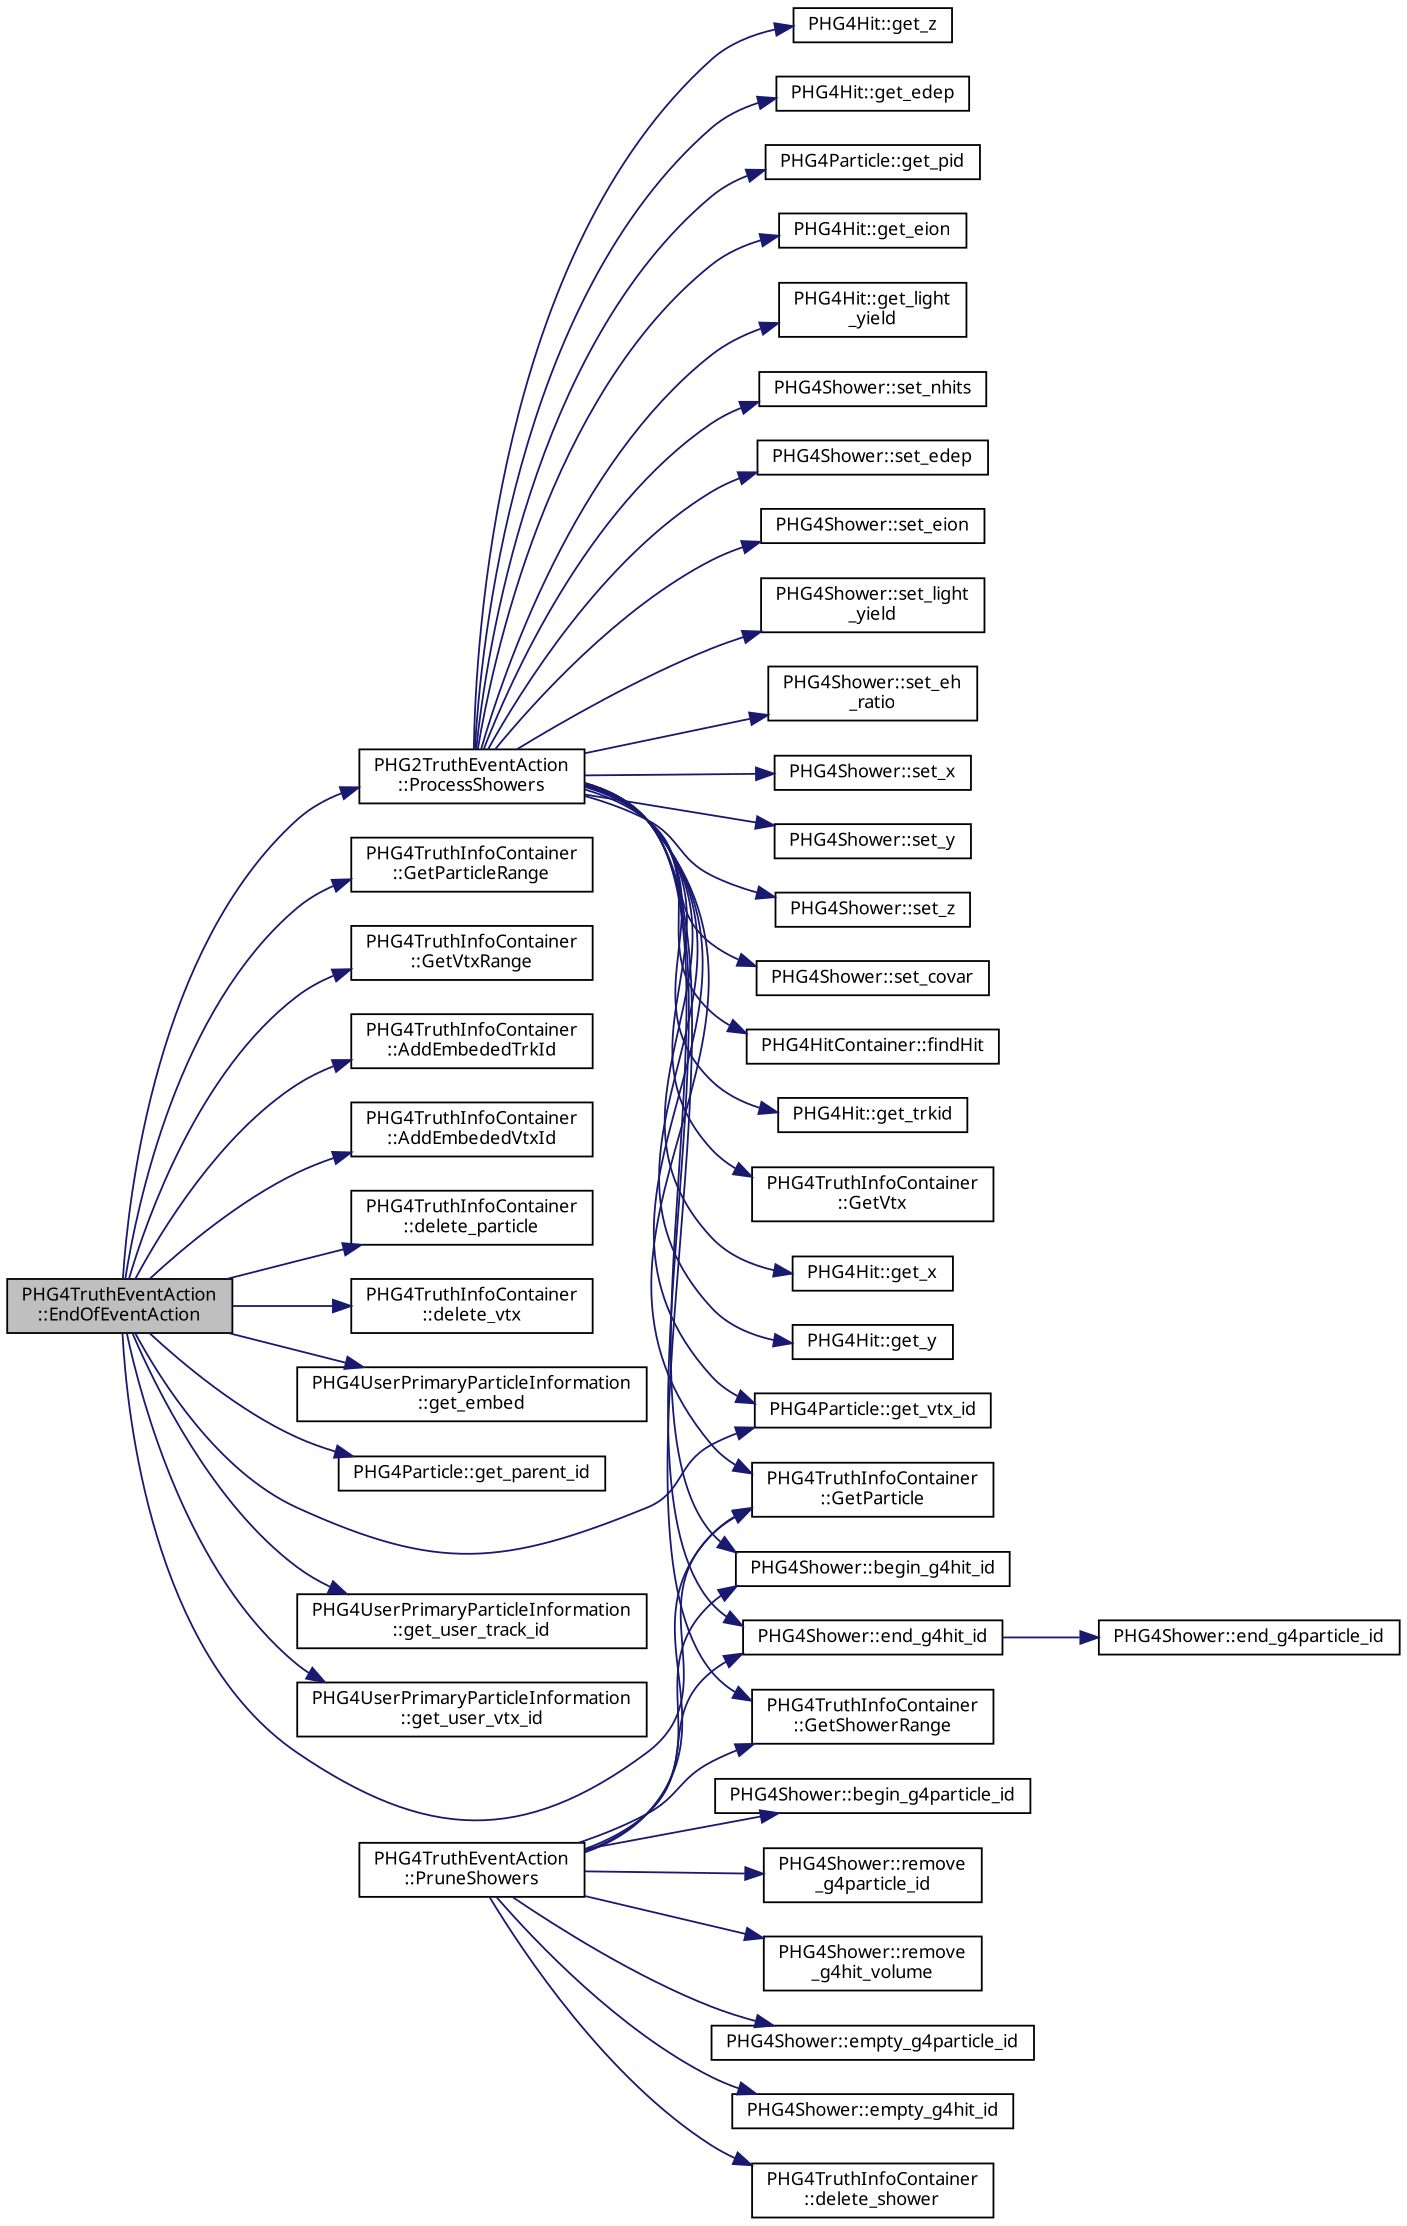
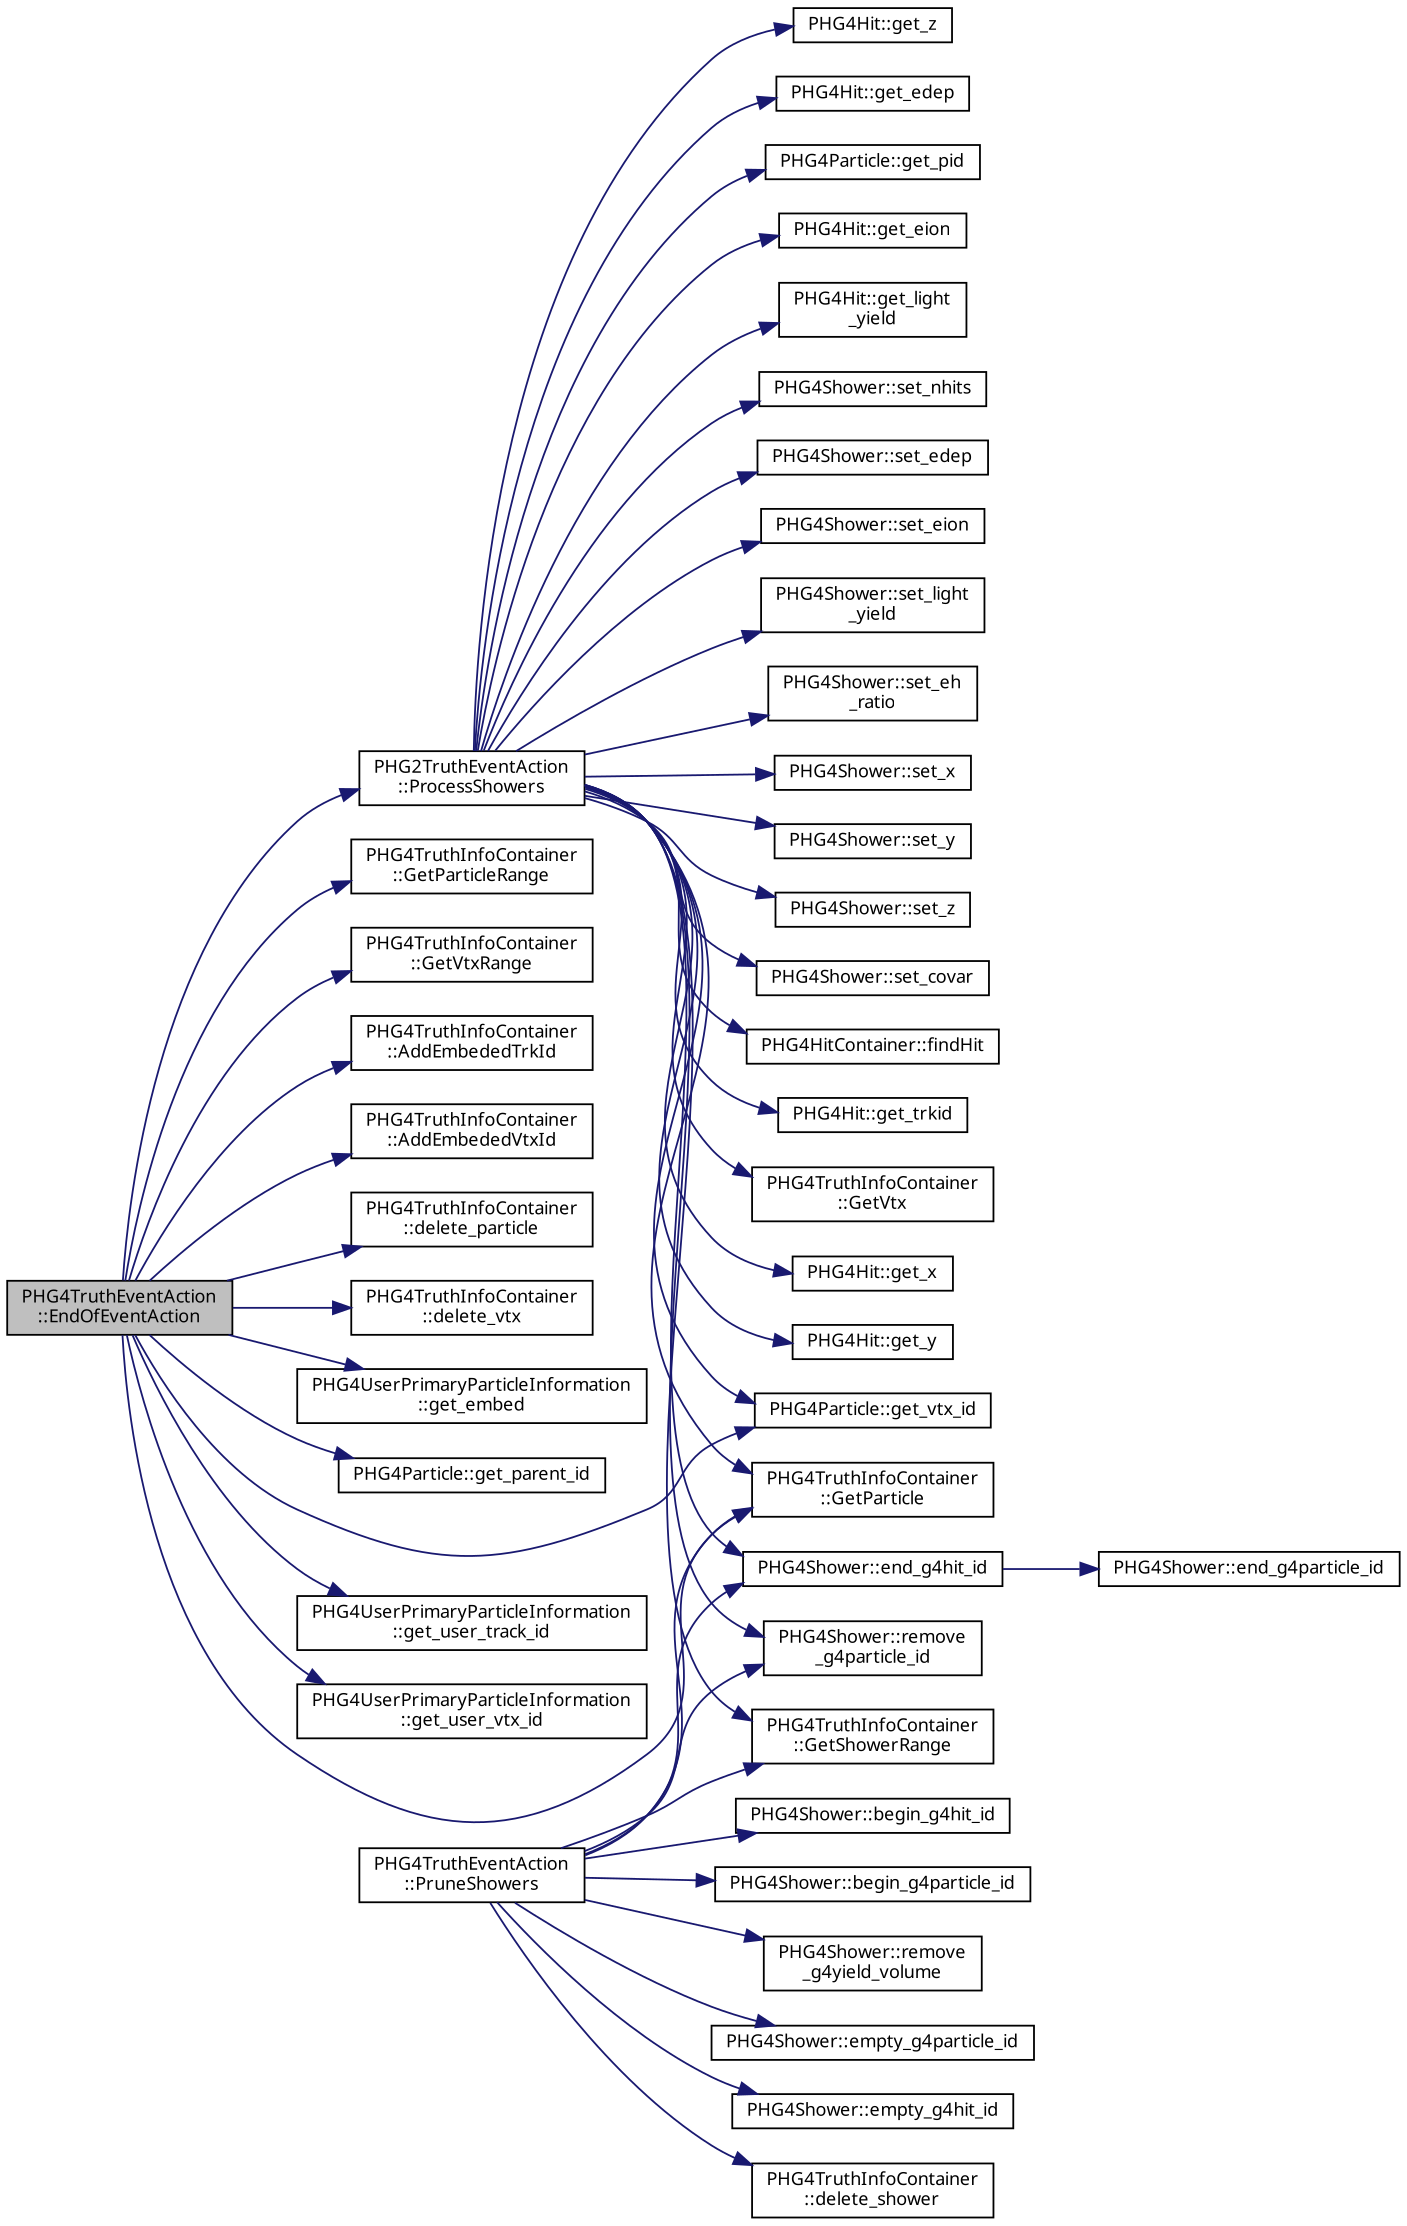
edge "PHG2TruthEventAction ::ProcessShowers" -> "PHG4Shower::begin_g4hit_id": now "PHG2TruthEventAction ::ProcessShowers" -> "PHG4Shower::remove _g4particle_id"
node "PHG4Shower::remove _g4hit_volume": label "PHG4Shower::remove _g4hit_volume" -> "PHG4Shower::remove _g4yield_volume"
